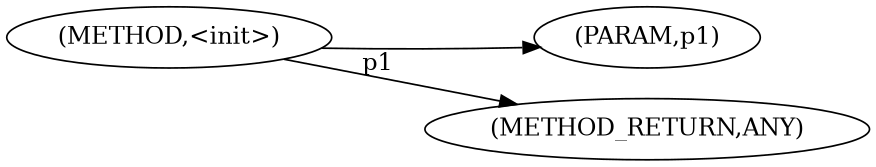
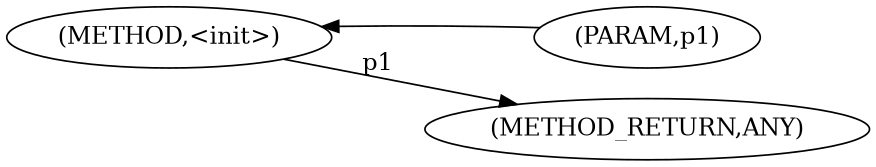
edge "(METHOD,<init>)" -> "(PARAM,p1)": reversed
